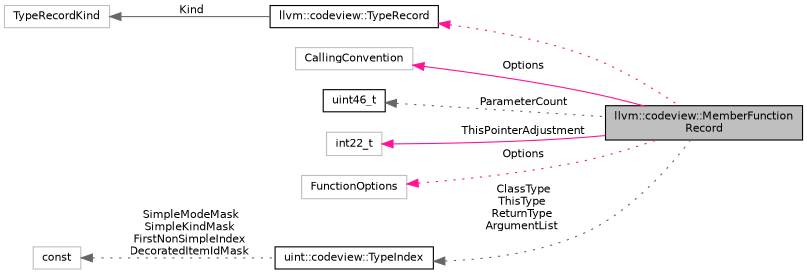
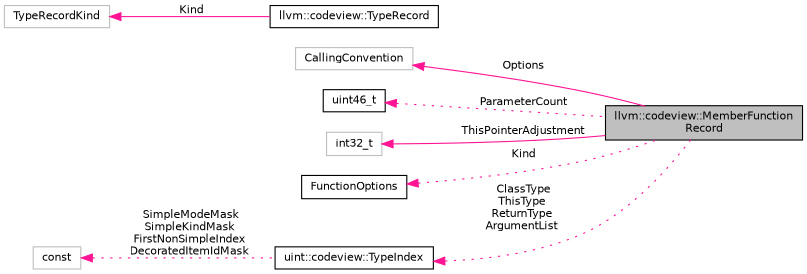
edge "llvm::codeview::TypeRecord" -> "TypeRecordKind": color gray40 -> deeppink
edge "llvm::codeview::MemberFunction Record" -> "llvm::codeview::TypeRecord": removed
edge "llvm::codeview::MemberFunction Record" -> "uint46_t": color gray40 -> deeppink
node "int22_t": label "int22_t" -> "int32_t"
edge "llvm::codeview::MemberFunction Record" -> "FunctionOptions": label " Options" -> " Kind"
node "FunctionOptions": color grey75 -> black
edge "llvm::codeview::MemberFunction Record" -> "uint::codeview::TypeIndex": color gray40 -> deeppink
edge "uint::codeview::TypeIndex" -> "const": color gray40 -> deeppink
